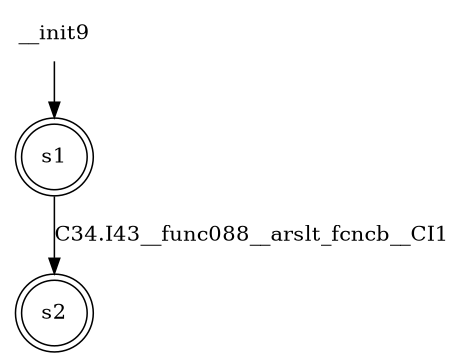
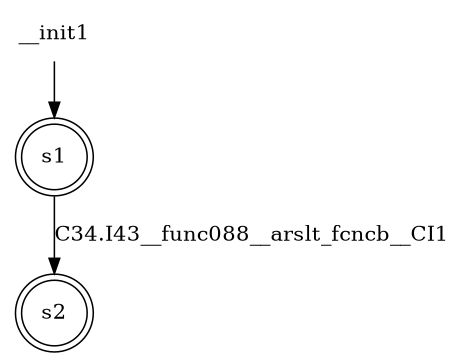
node "__init9": label "__init9" -> "__init1"
